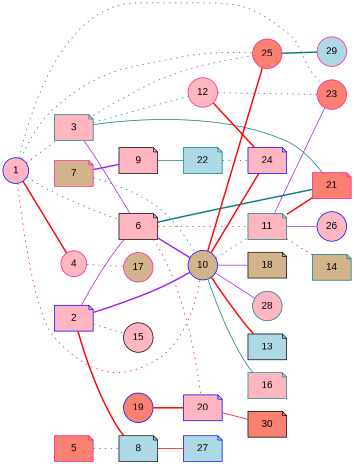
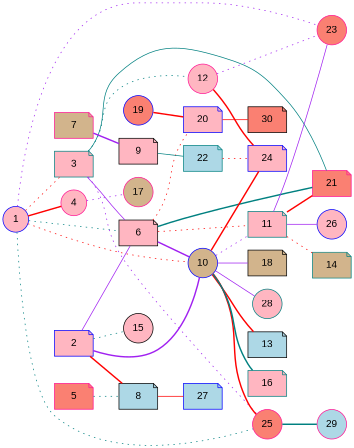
edge "7" -- "10": removed
edge "10" -- "16": style solid -> bold
